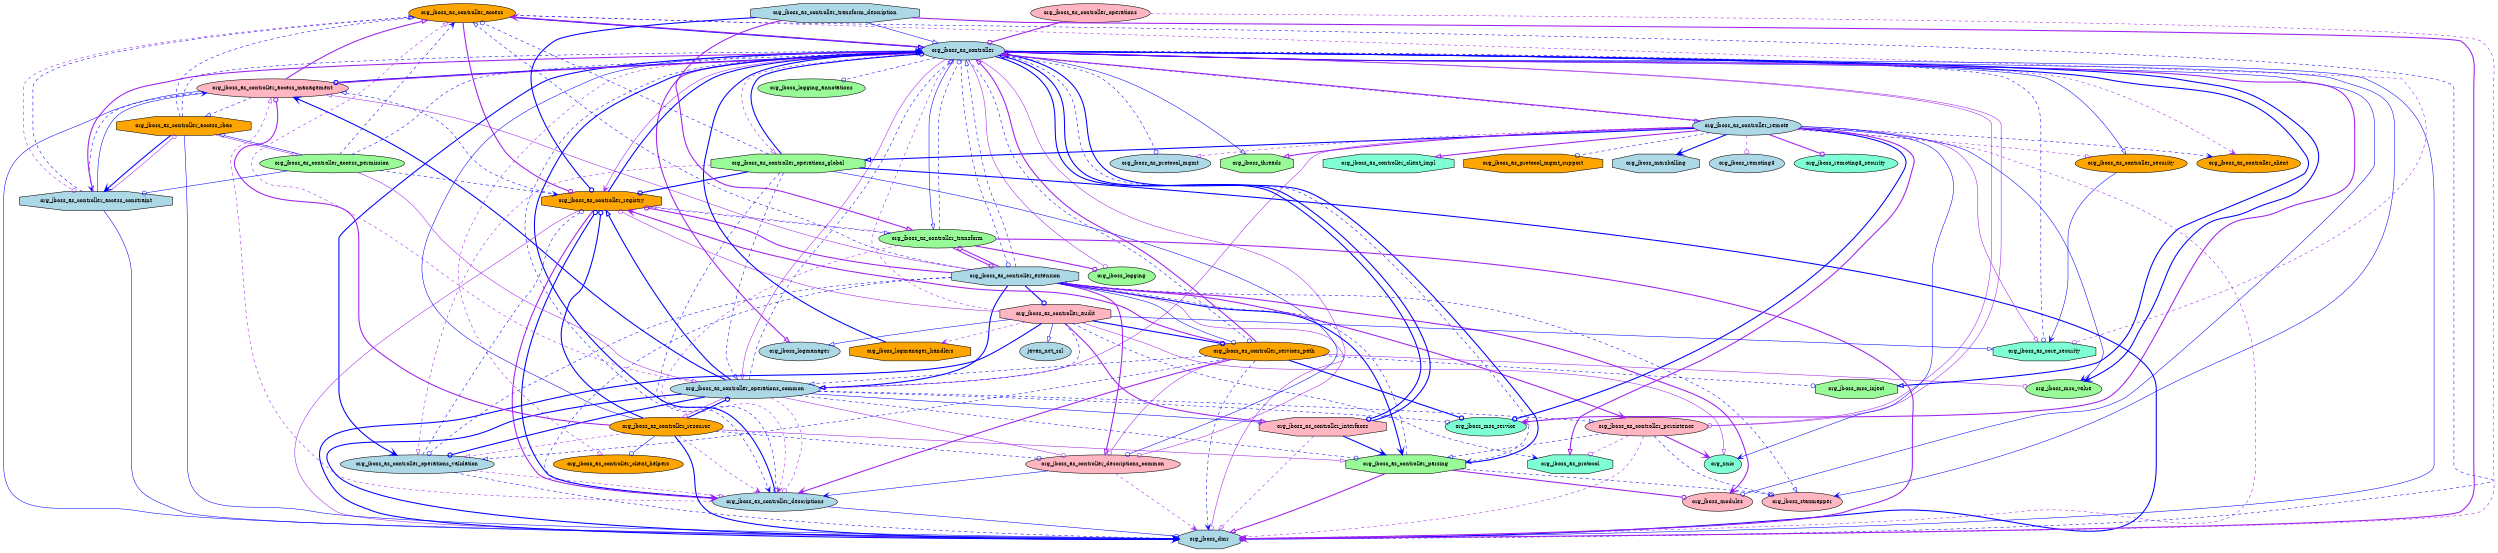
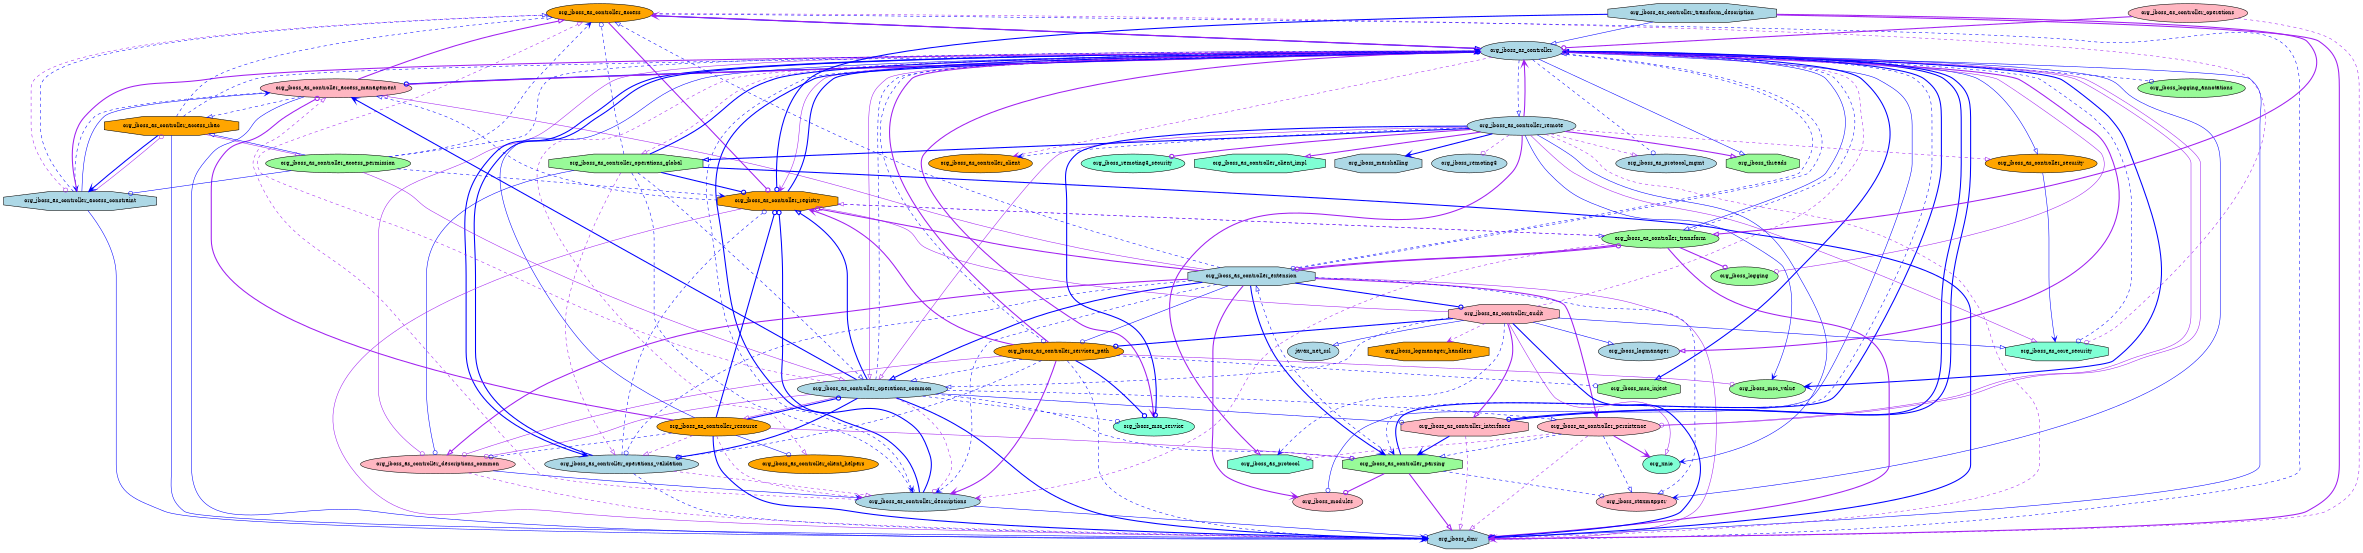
node "org_jboss_as_protocol_mgmt_support": removed
edge "org_jboss_logmanager_handlers" -> "org_jboss_as_controller": now "org_jboss_as_controller_operations_validation" -> "org_jboss_as_controller"
edge "org_jboss_as_controller_registry" -> "org_jboss_as_controller_descriptions": removed
